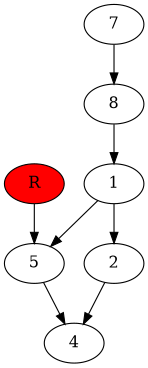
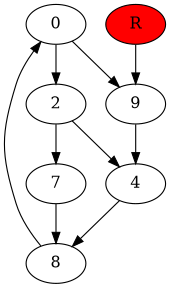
edge "2" -> "7": added
node "1": label "1" -> "0"
edge "4" -> "8": added
node "5": label "5" -> "9"
